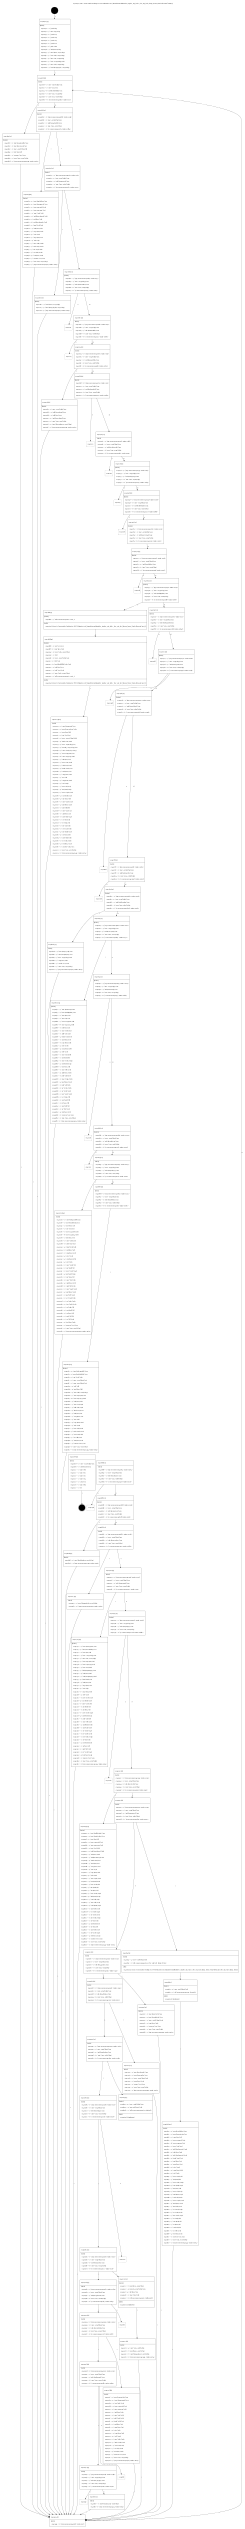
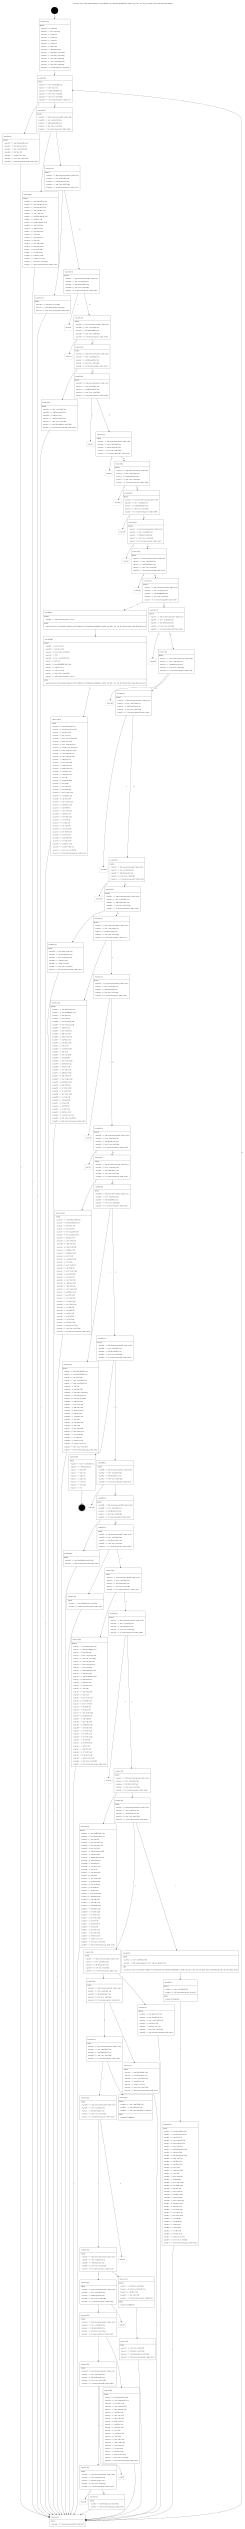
node "0x401c06": added
node "0x4018a6 [25]": added
